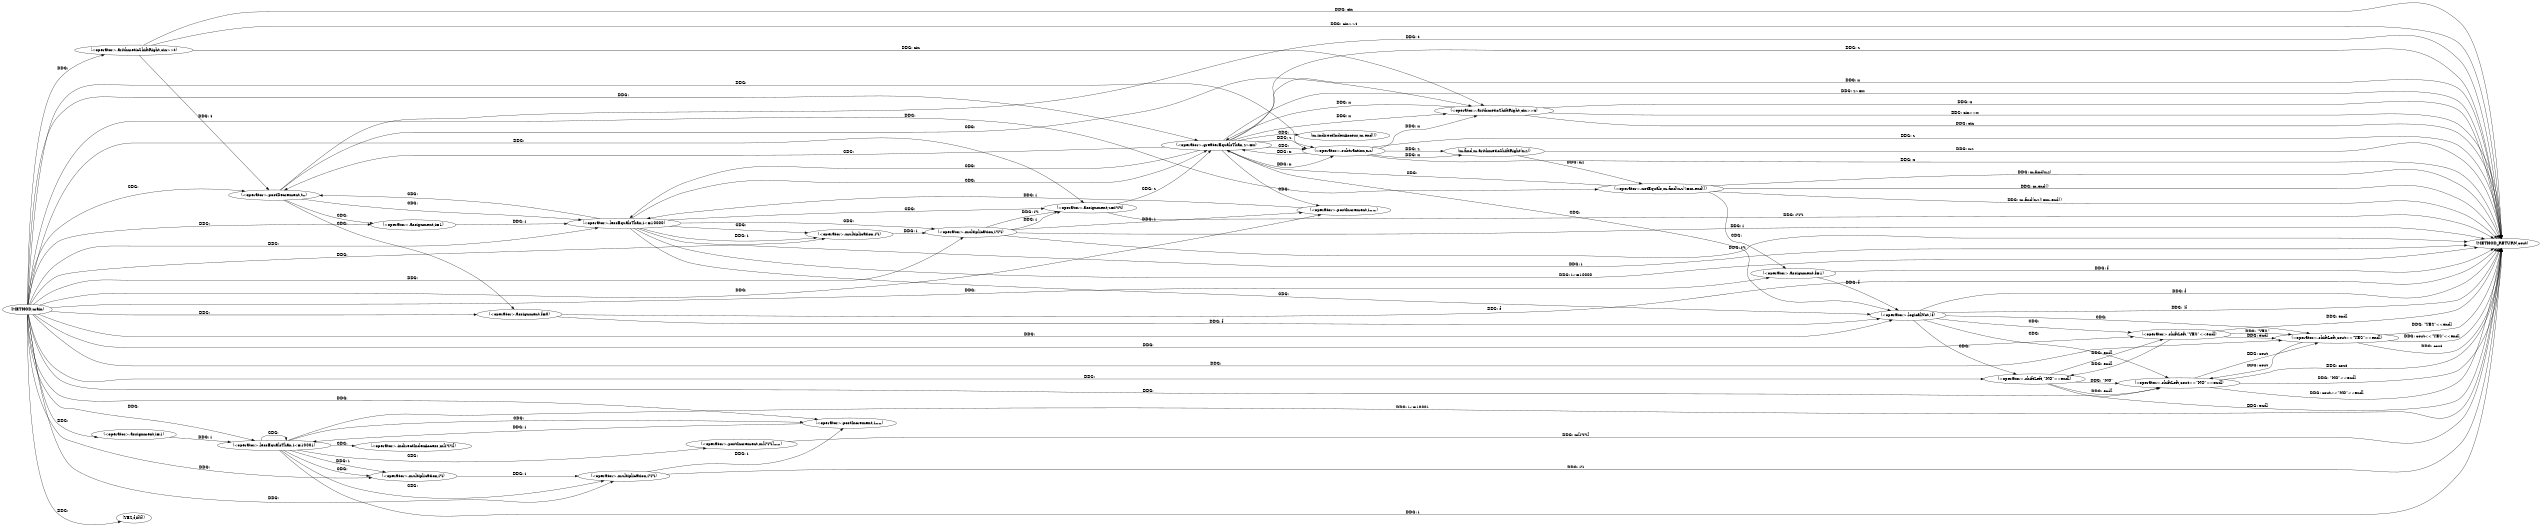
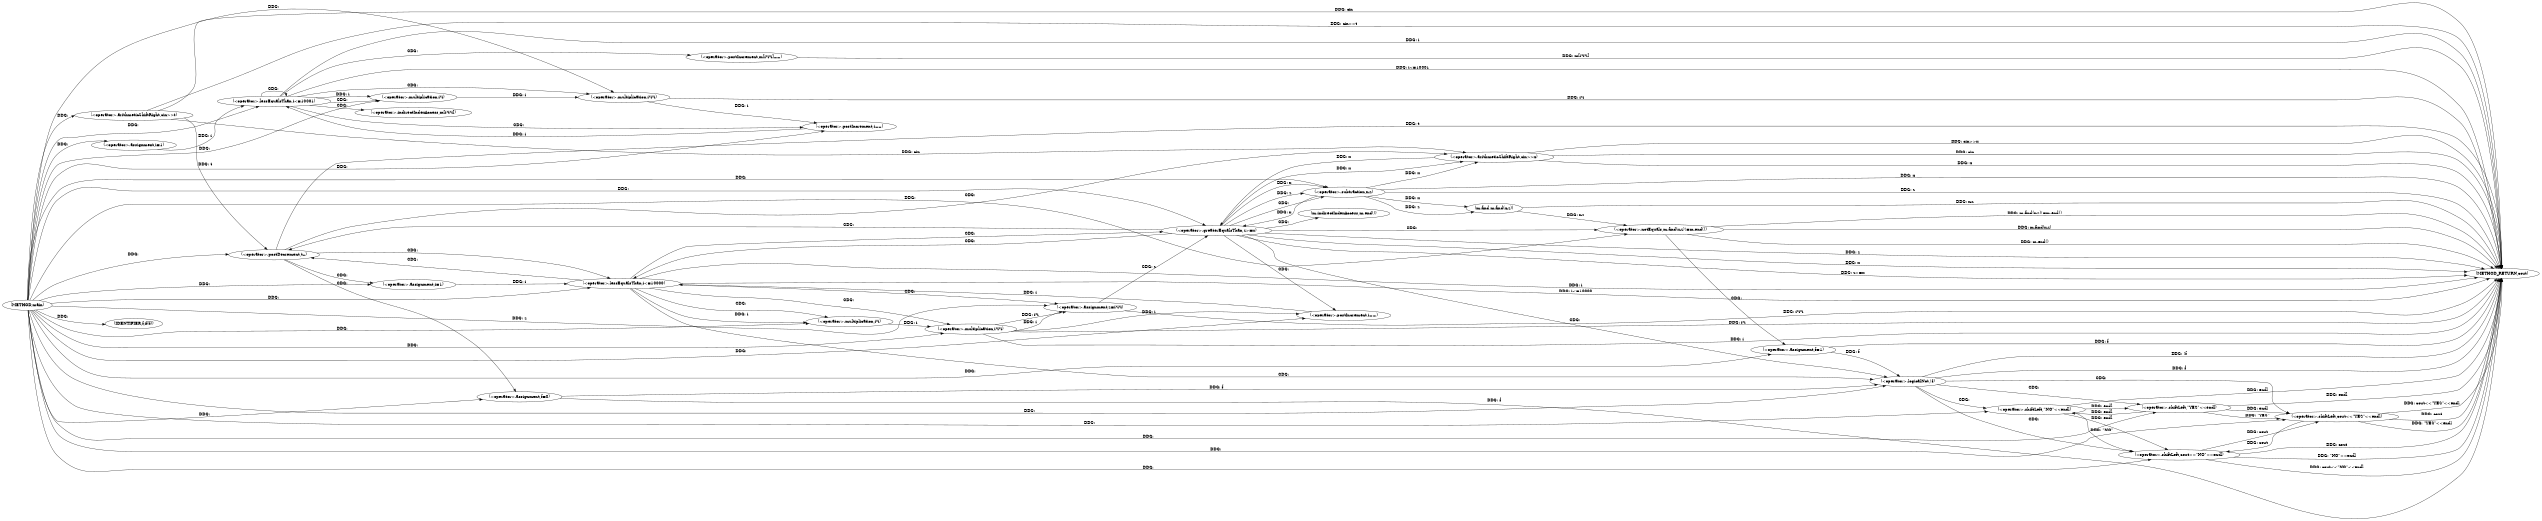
edge "(METHOD,main)" -> "(<operator>.assignment,z=i*i*i)": label "DDG: " -> "DDG: z"
node "(m.find,m.arithmeticShiftRight(x-z))": label "(m.find,m.arithmeticShiftRight(x-z))" -> "(m.find,m.find(x-z))"
edge "(<operator>.notEquals,m.find(x-z)!=m.end())" -> "(<operator>.greaterEqualsThan,z>=x)": reversed
edge "(METHOD,main)" -> "(<operator>.postDecrement,t--)": label "CDG: " -> "DDG: "
node "(YES,f,if(f))": label "(YES,f,if(f))" -> "(IDENTIFIER,f,if(f))"
